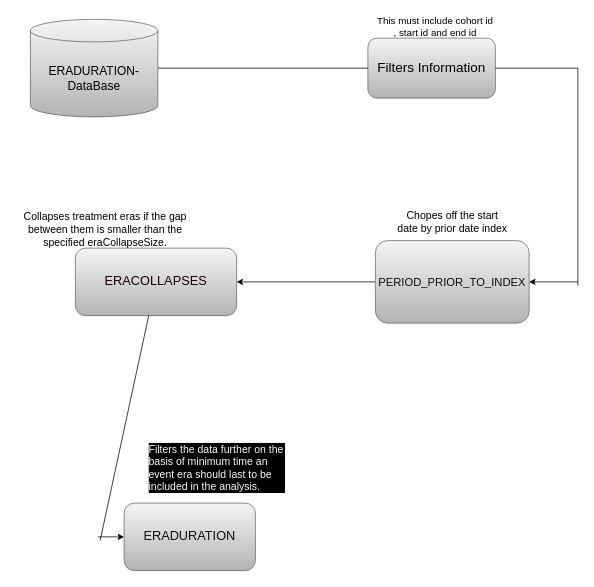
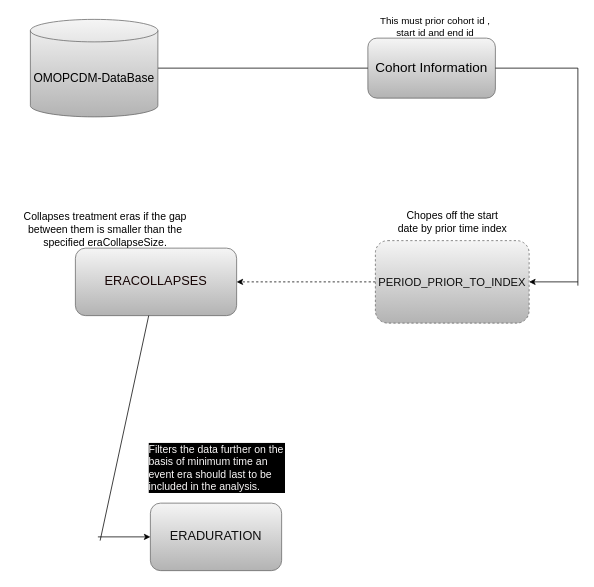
node "This must include cohort id , start id and end id": label "This must include cohort id , start id and end id" -> "This must prior cohort id , start id and end id"
node "Filters Information": label "Filters Information" -> "Cohort Information"
node "ERADURATION-DataBase": label "ERADURATION-DataBase" -> "OMOPCDM-DataBase"
node "Chopes off the start date by prior date index": label "Chopes off the start date by prior date index" -> "Chopes off the start date by prior time index"
edge "PERIOD_PRIOR_TO_INDEX" -> "ERACOLLAPSES": style solid -> dashed
node "PERIOD_PRIOR_TO_INDEX": style solid -> dashed
node "ERADURATION": moved (190, 537) -> (216, 537)
